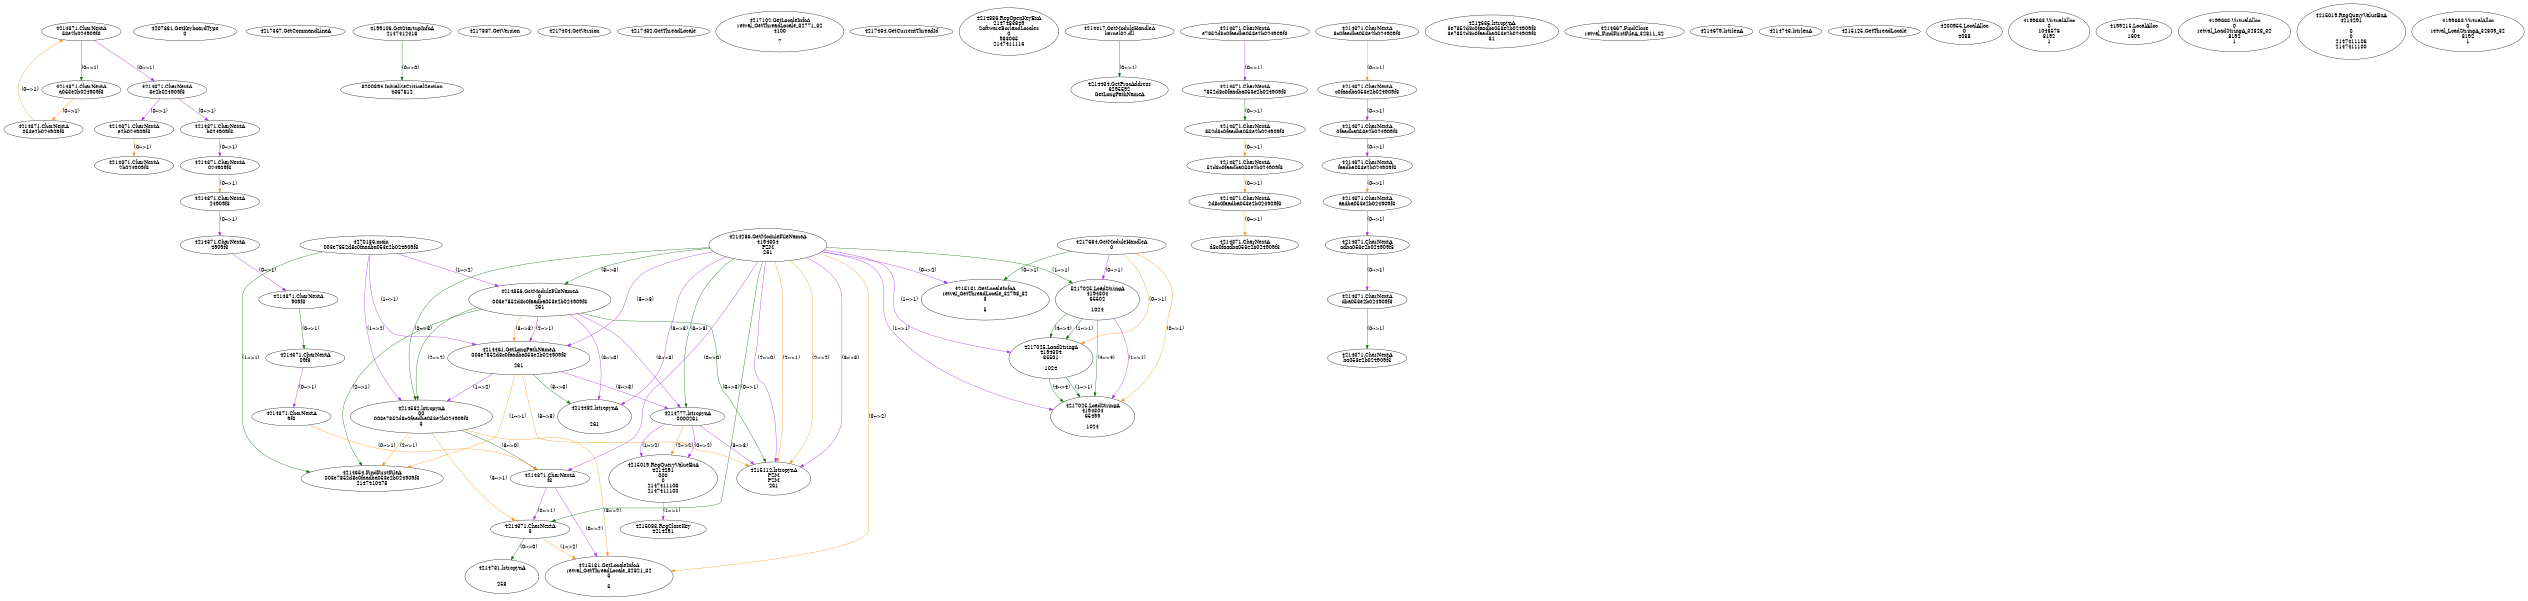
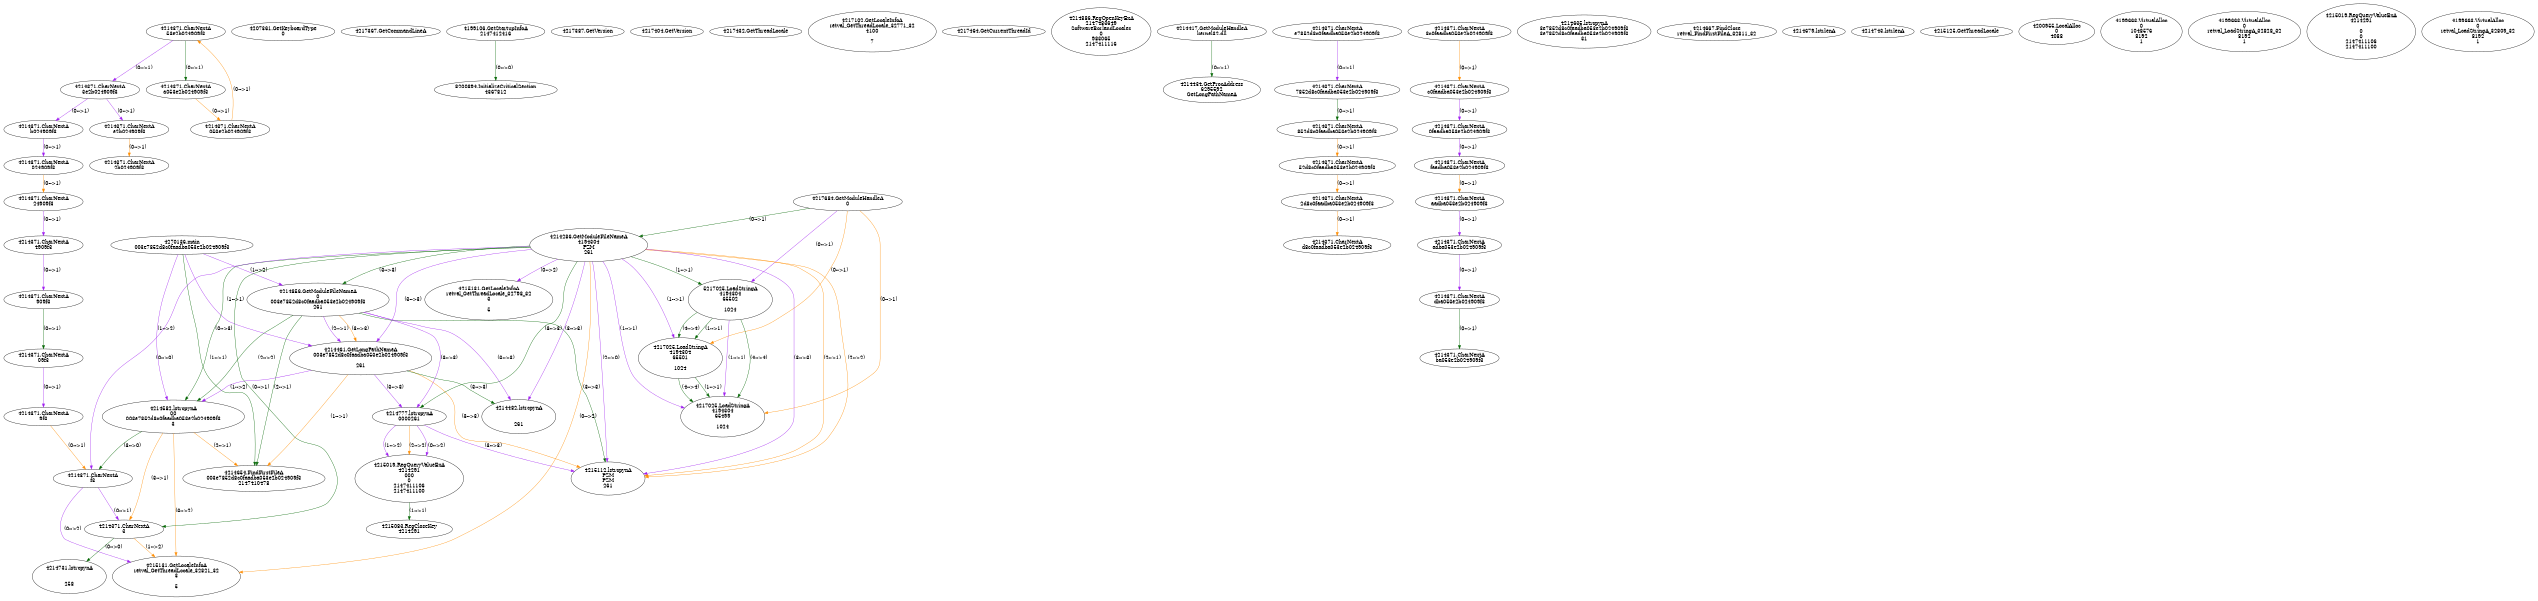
node "4199215.LocalAlloc 0 1604": removed
edge "4217684.GetModuleHandleA 0" -> "4215131.GetLocaleInfoA retval_GetThreadLocale_32798_32 3 5": now "4217684.GetModuleHandleA 0" -> "4214286.GetModuleFileNameA 4194304 PZM 261"
edge "4215019.RegQueryValueExA 4214291 000 0 2147411106 2147411100" -> "4215083.RegCloseKey 4214291": color purple -> darkgreen
